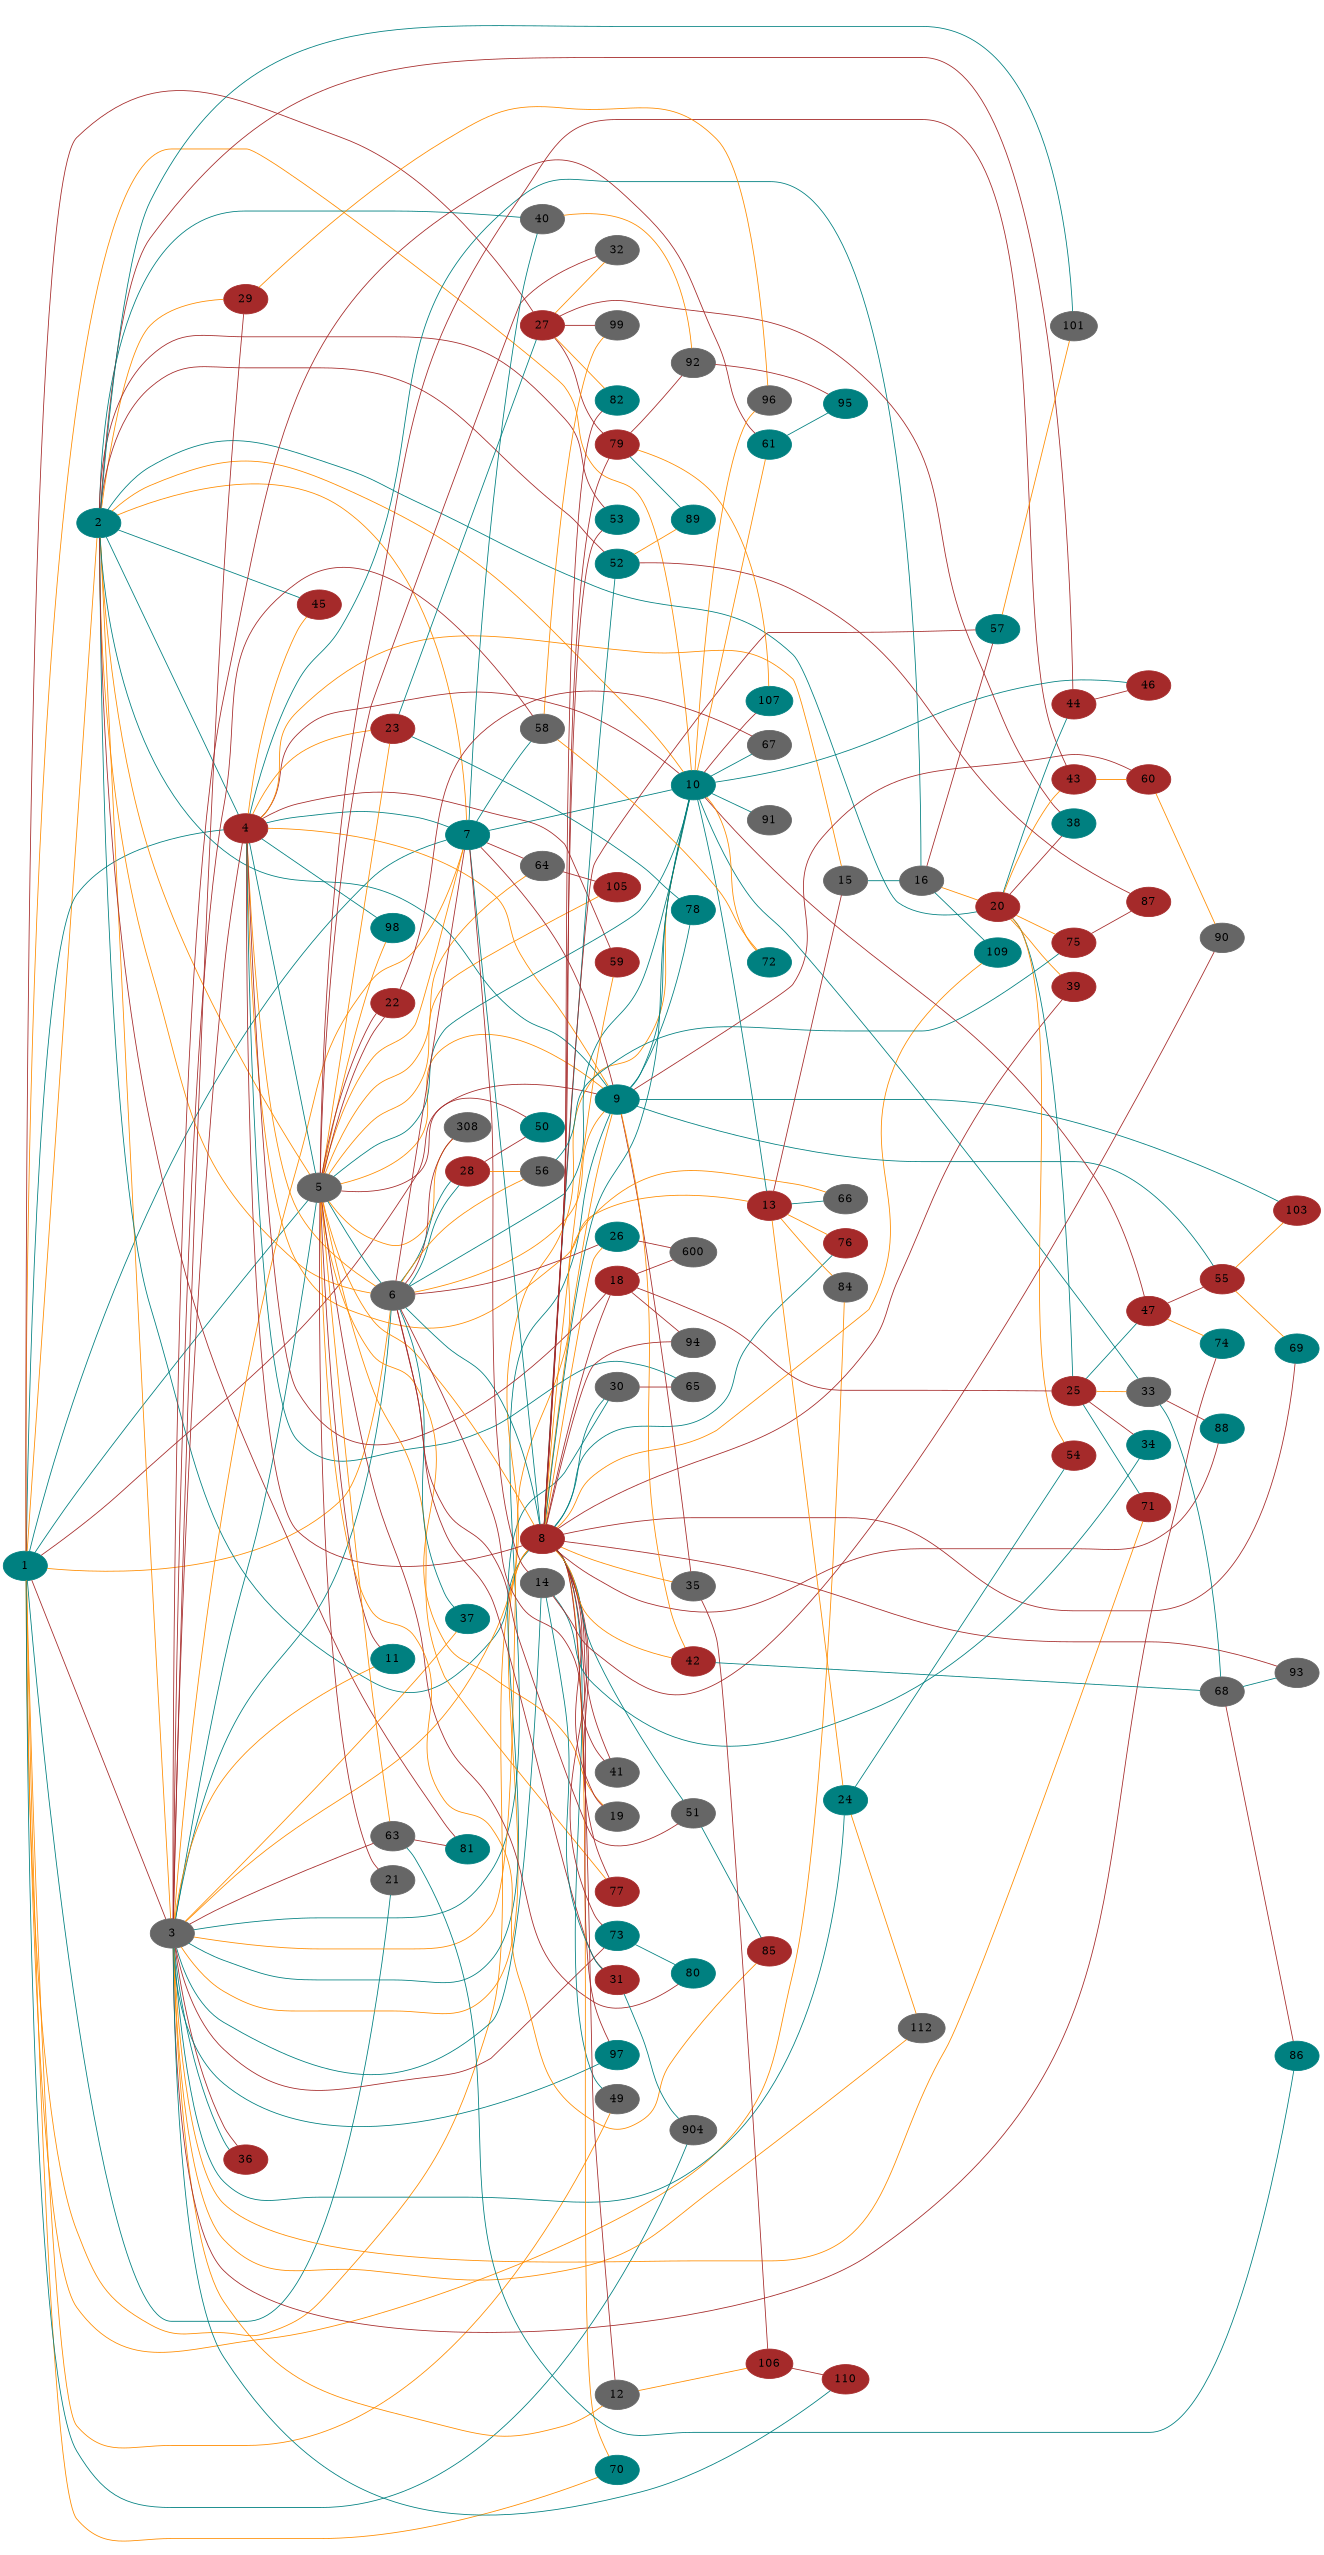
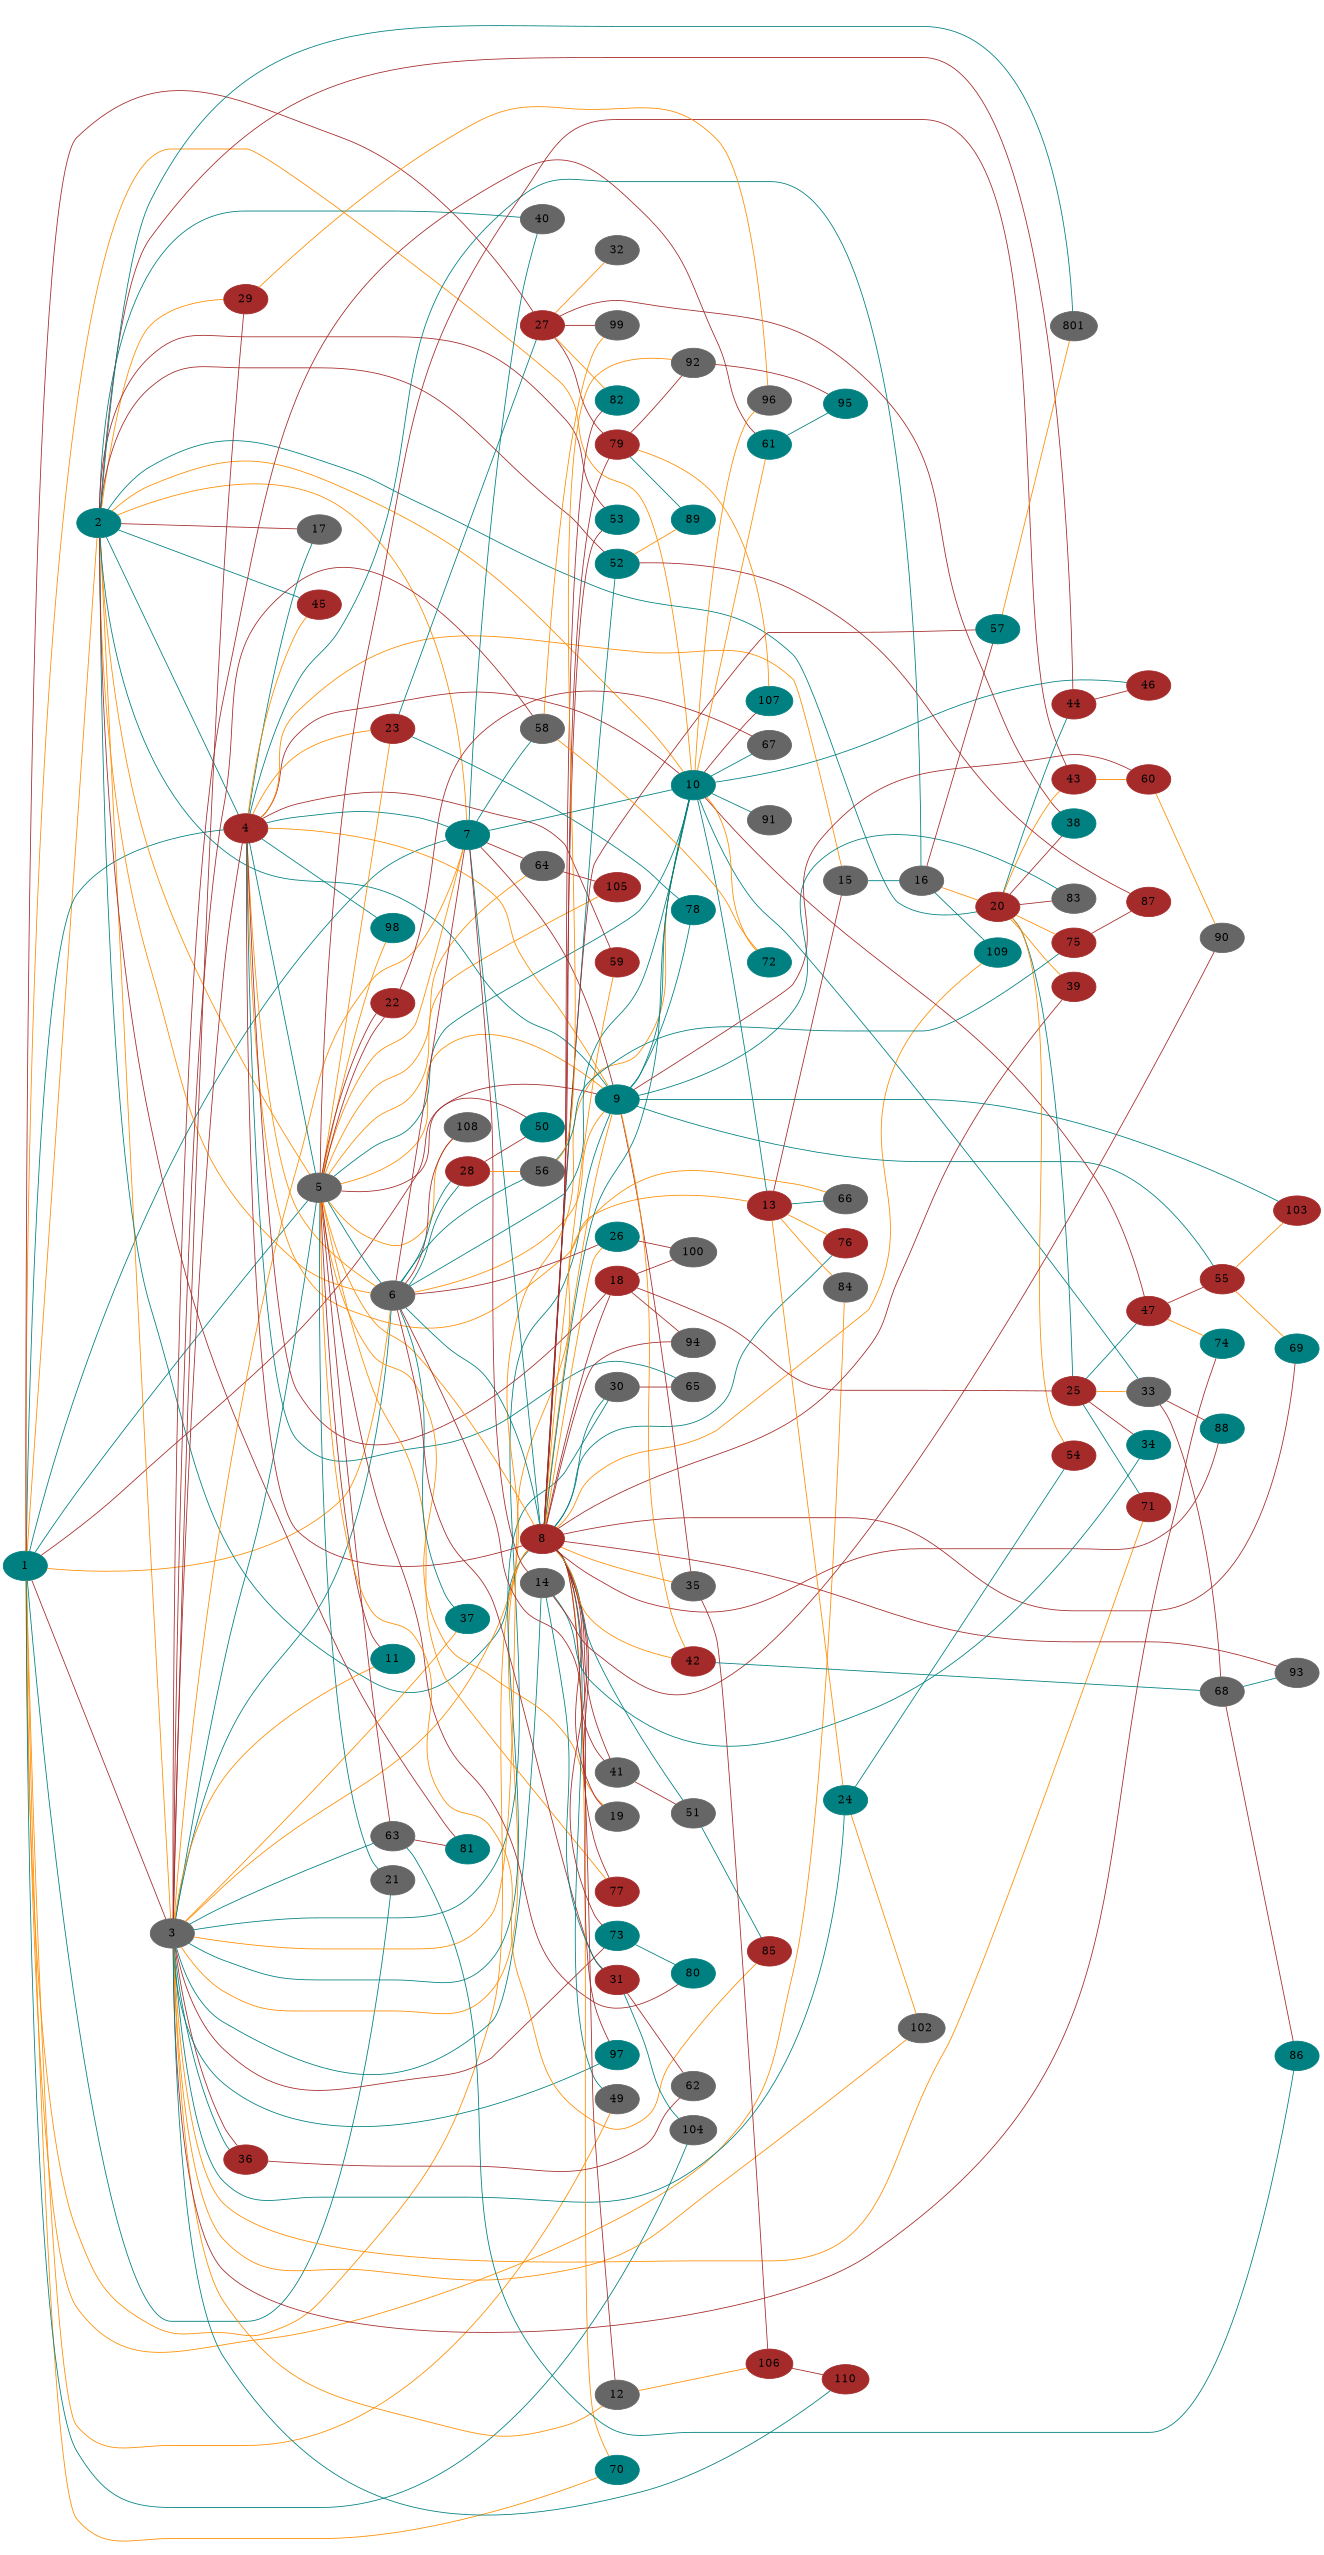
edge "40" -- "92": now "56" -- "92"
node "101": label "101" -> "801"
node "17": added
edge "32" -- "5": removed
node "83": added
node "308": label "308" -> "108"
edge "56" -- "6": color darkorange -> teal
node "600": label "600" -> "100"
edge "5" -- "63": color darkorange -> brown
edge "33" -- "68": color teal -> brown
edge "5" -- "21": color brown -> teal
edge "6" -- "51": now "41" -- "51"
edge "63" -- "3": color brown -> teal
node "112": label "112" -> "102"
node "62": added
node "904": label "904" -> "104"
